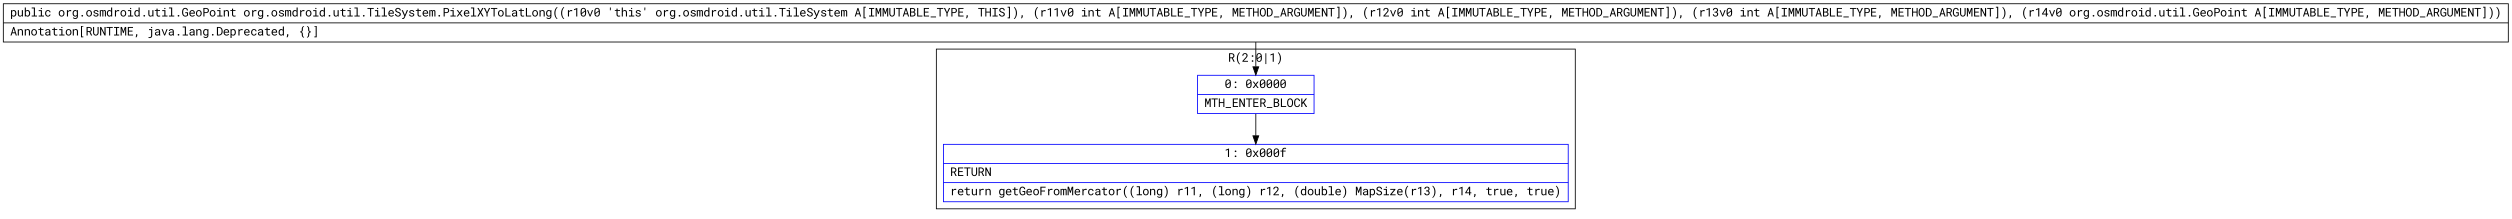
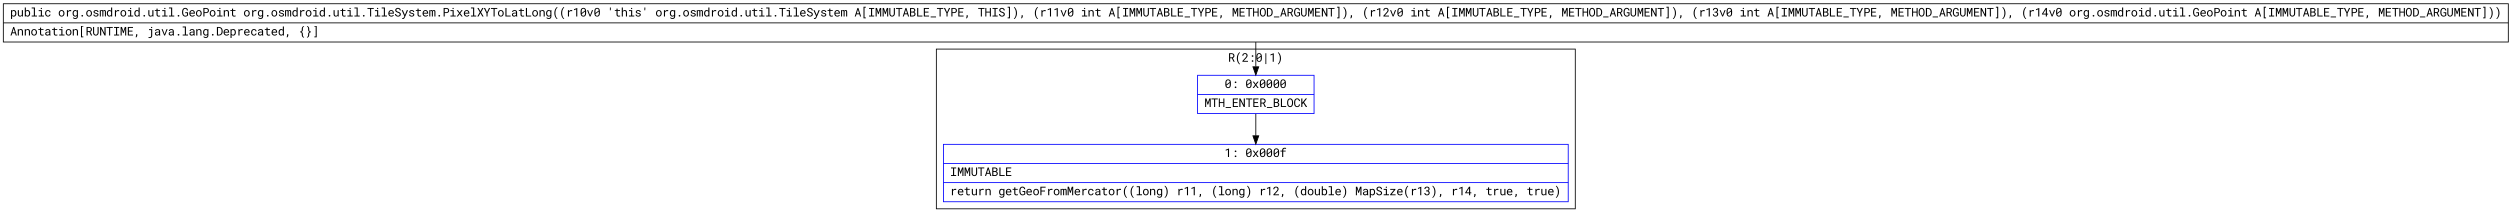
node "1: 0x000f": text "RETURN" -> "IMMUTABLE"
